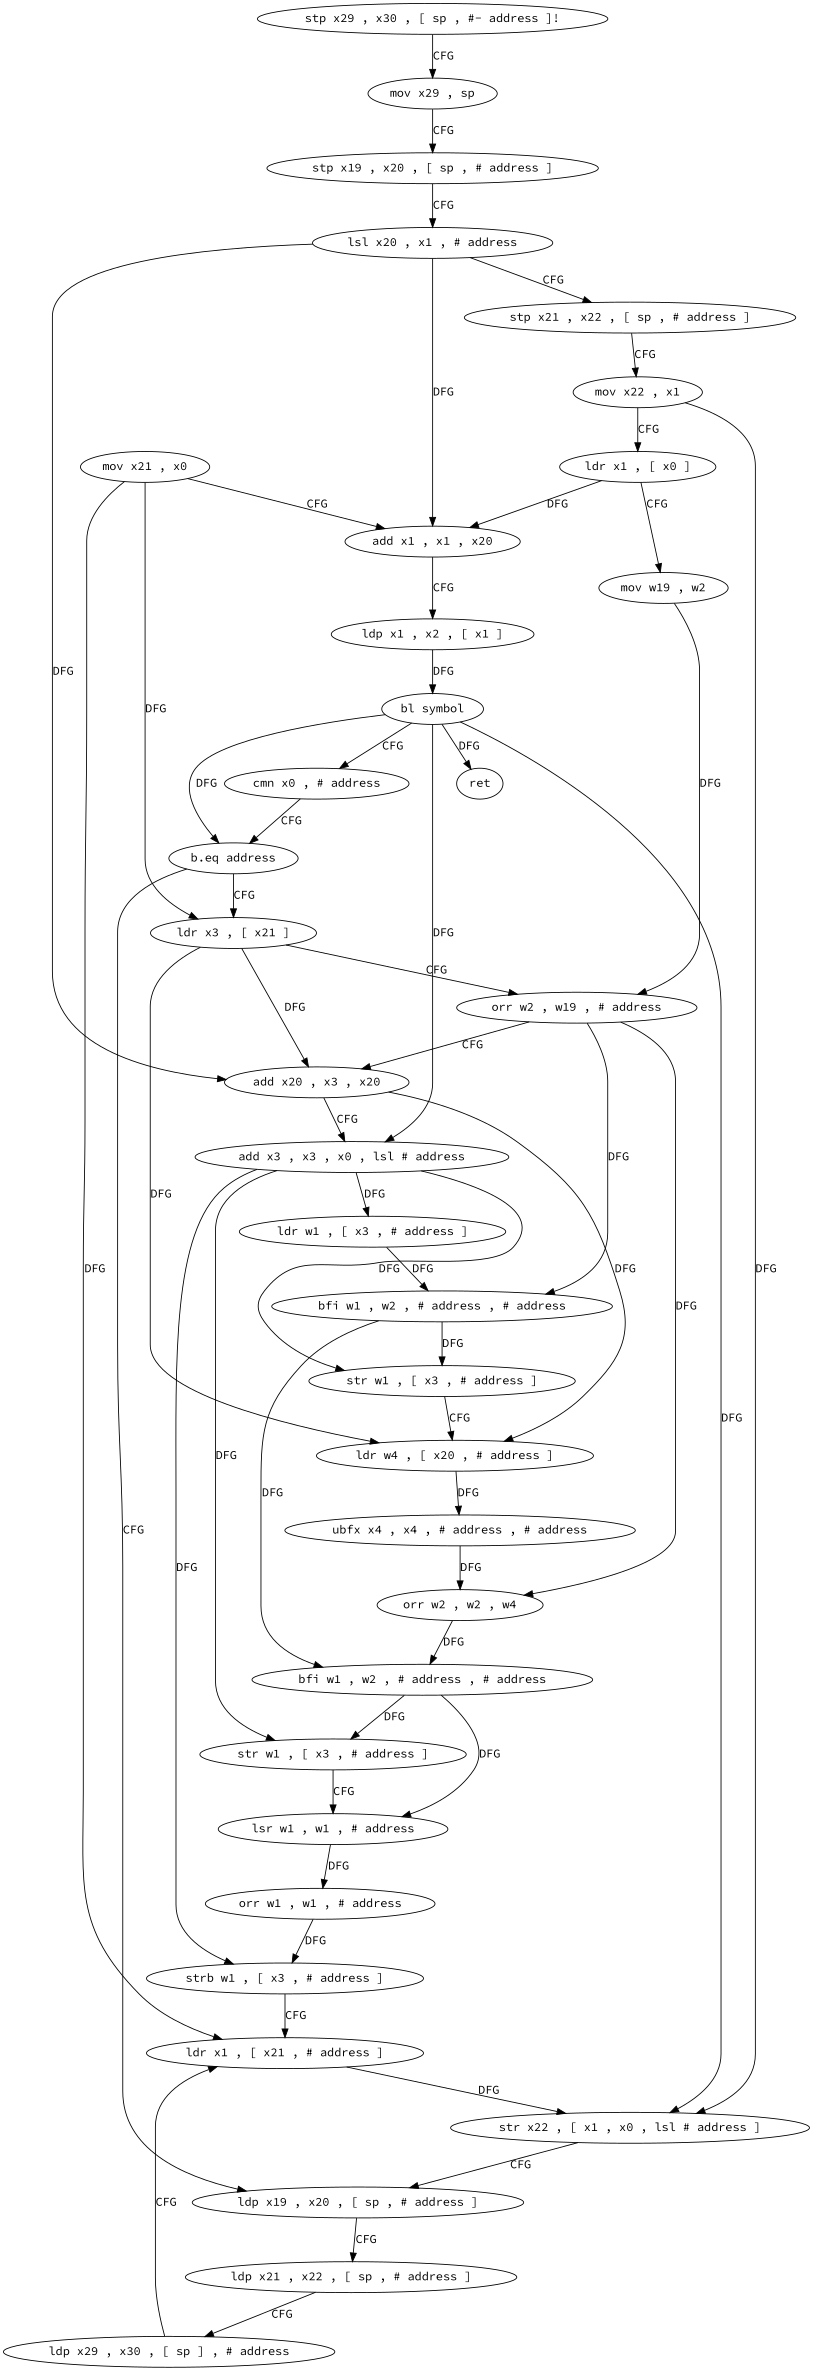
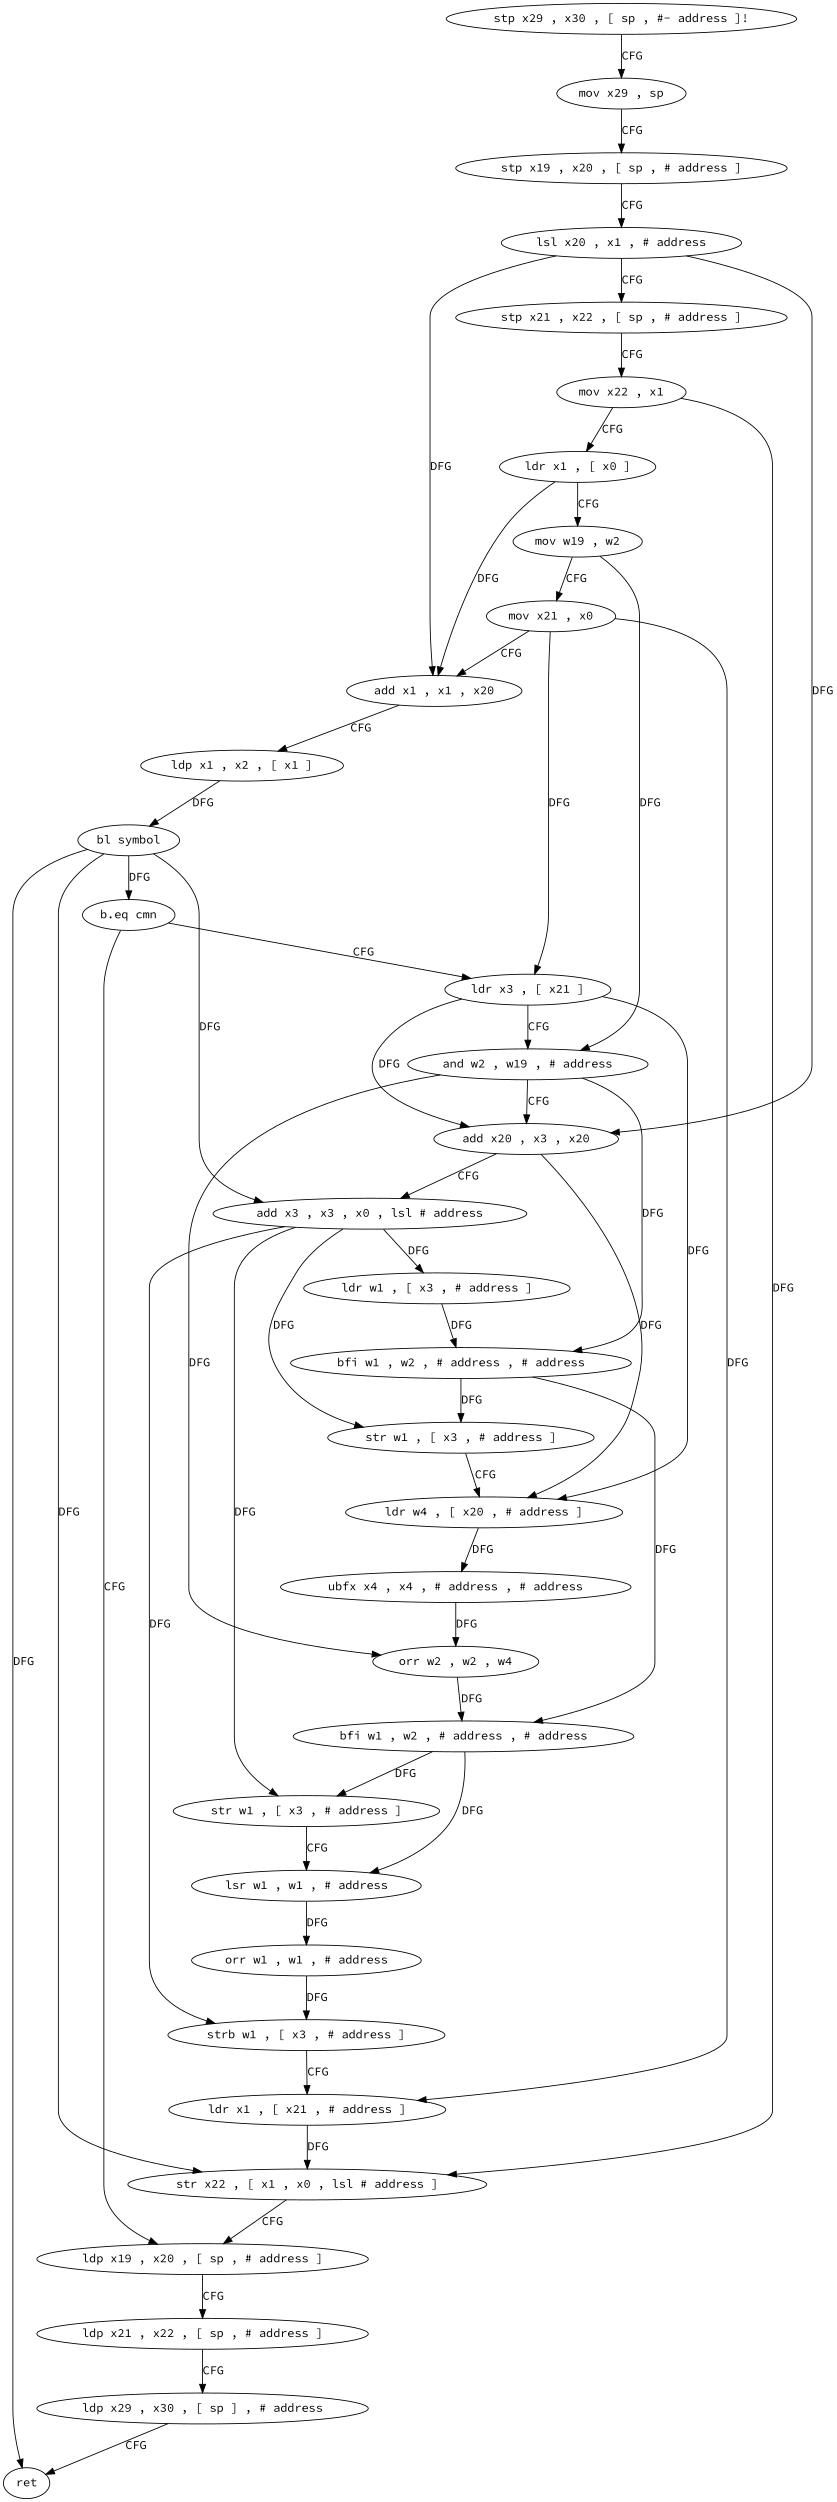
edge "mov w19 , w2" -> "mov x21 , x0": added, label "CFG"
node "cmn x0 , # address": removed
node "b.eq address": label "b.eq address" -> "b.eq cmn"
node "orr w2 , w19 , # address": label "orr w2 , w19 , # address" -> "and w2 , w19 , # address"
edge "ldp x29 , x30 , [ sp ] , # address" -> "ldr x1 , [ x21 , # address ]": now "ldp x29 , x30 , [ sp ] , # address" -> "ret"
